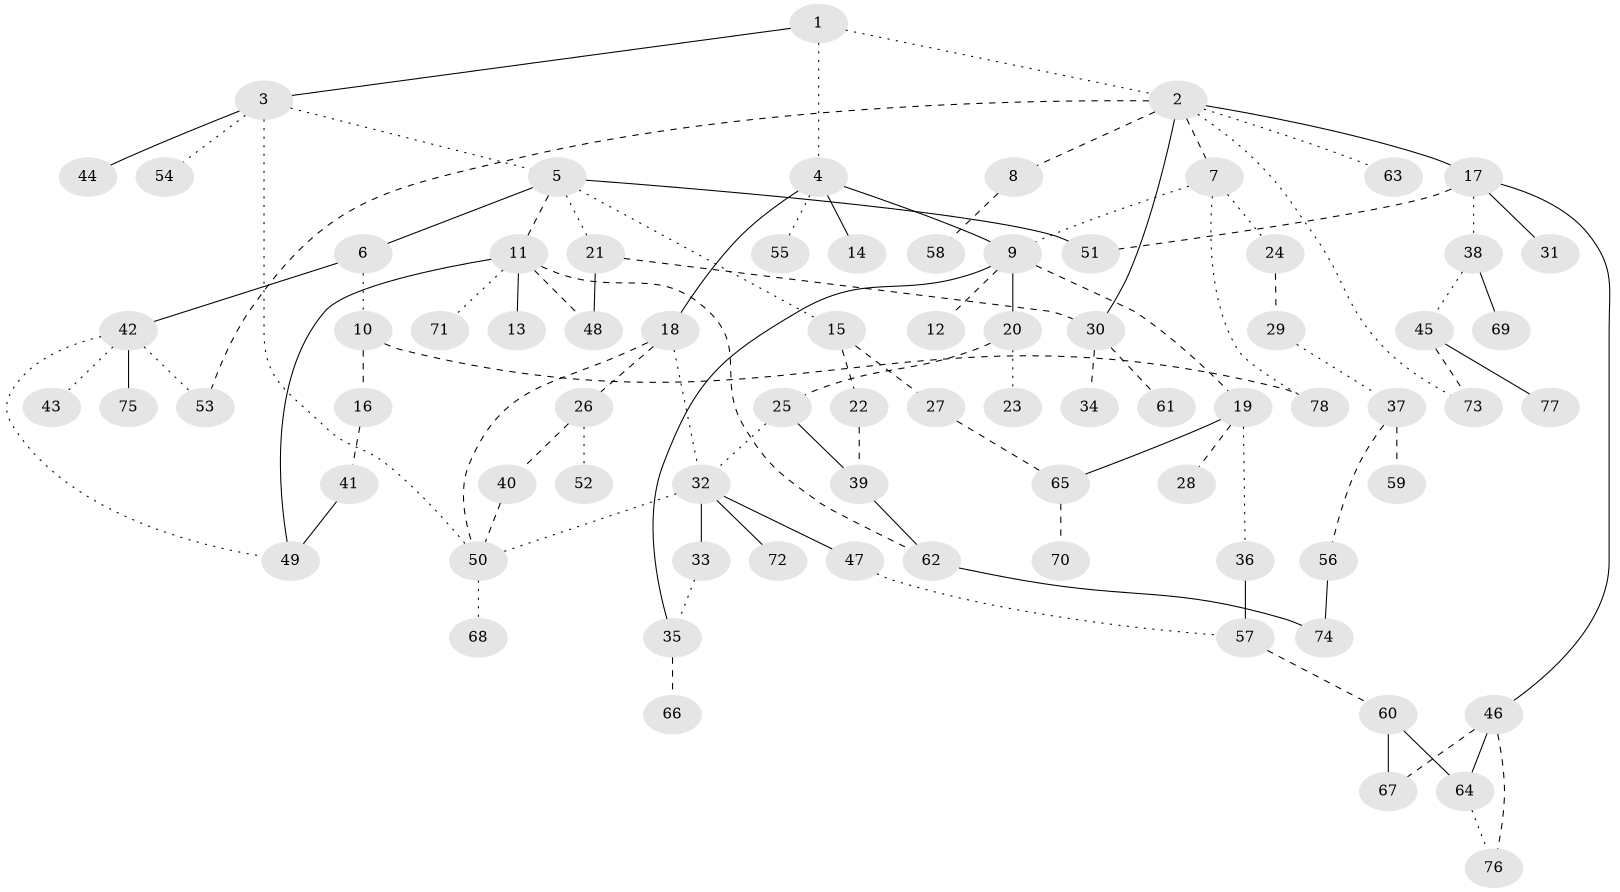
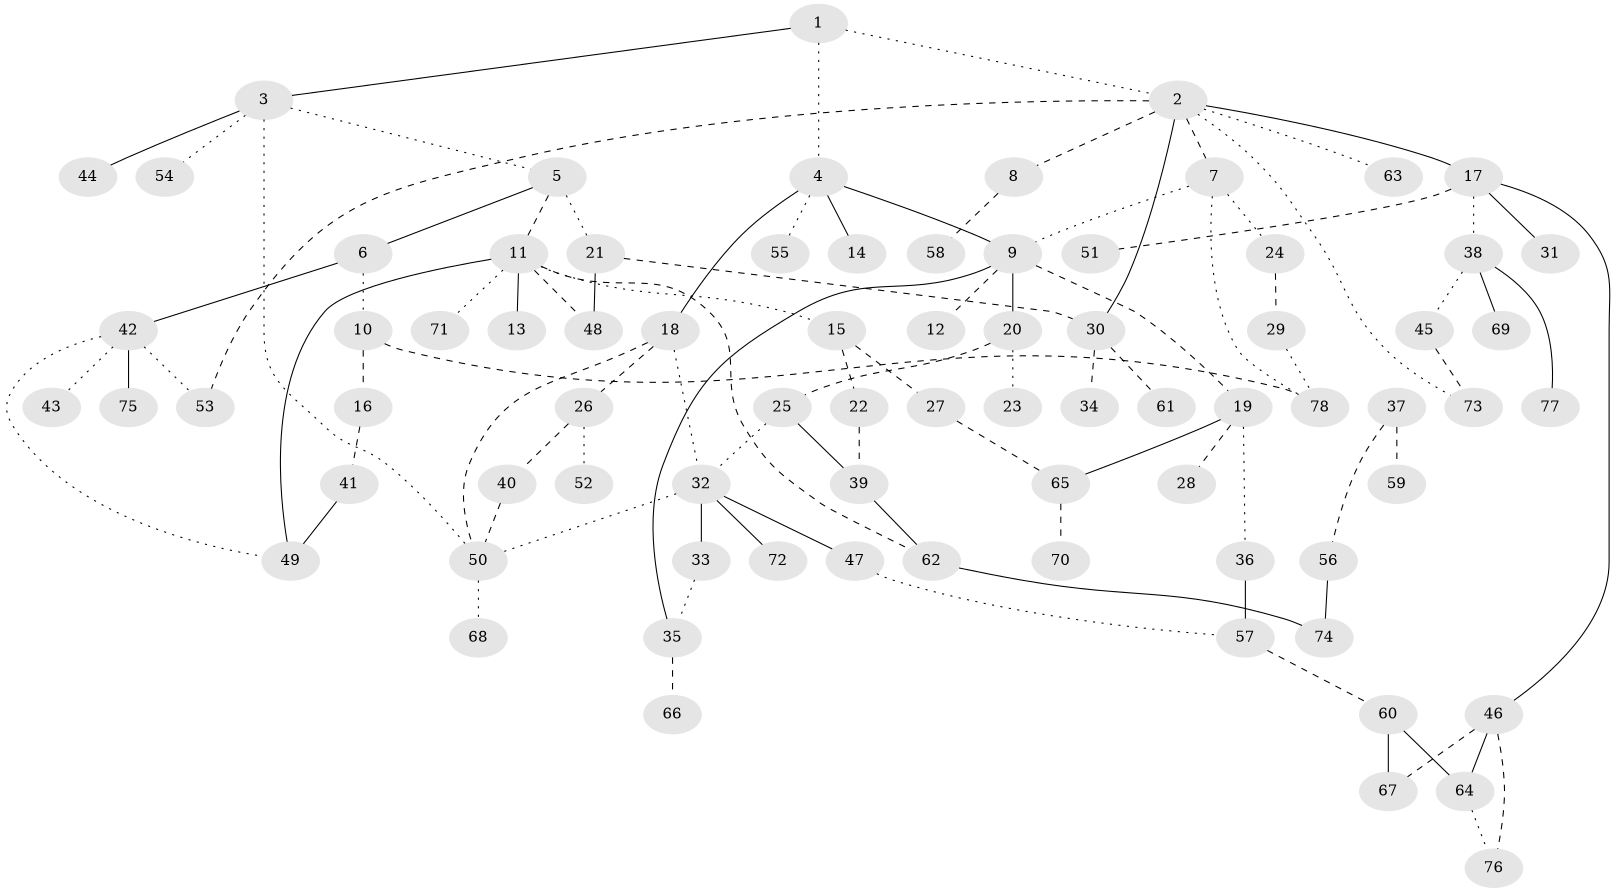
edge "5" -- "51": removed
edge "5" -- "15": now "11" -- "15"
edge "29" -- "37": now "29" -- "78"
edge "45" -- "77": now "38" -- "77"
